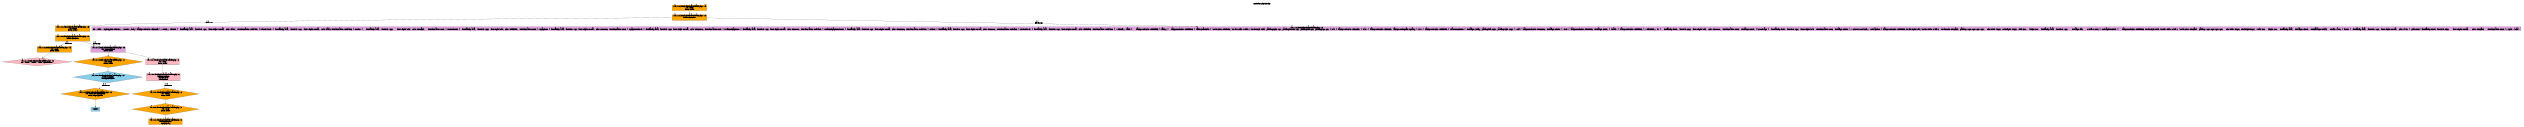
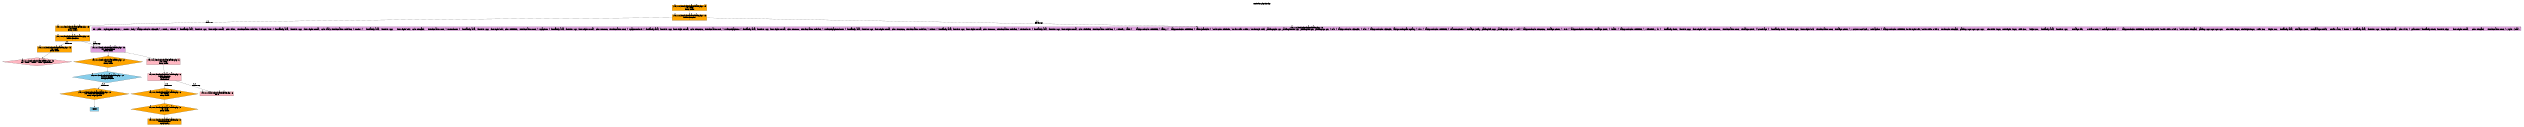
node "/var/www/html/schoolmate/header.php : 6 Lit: 0": added
